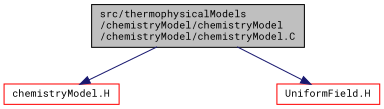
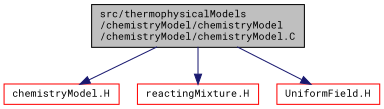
node "reactingMixture.H": added
